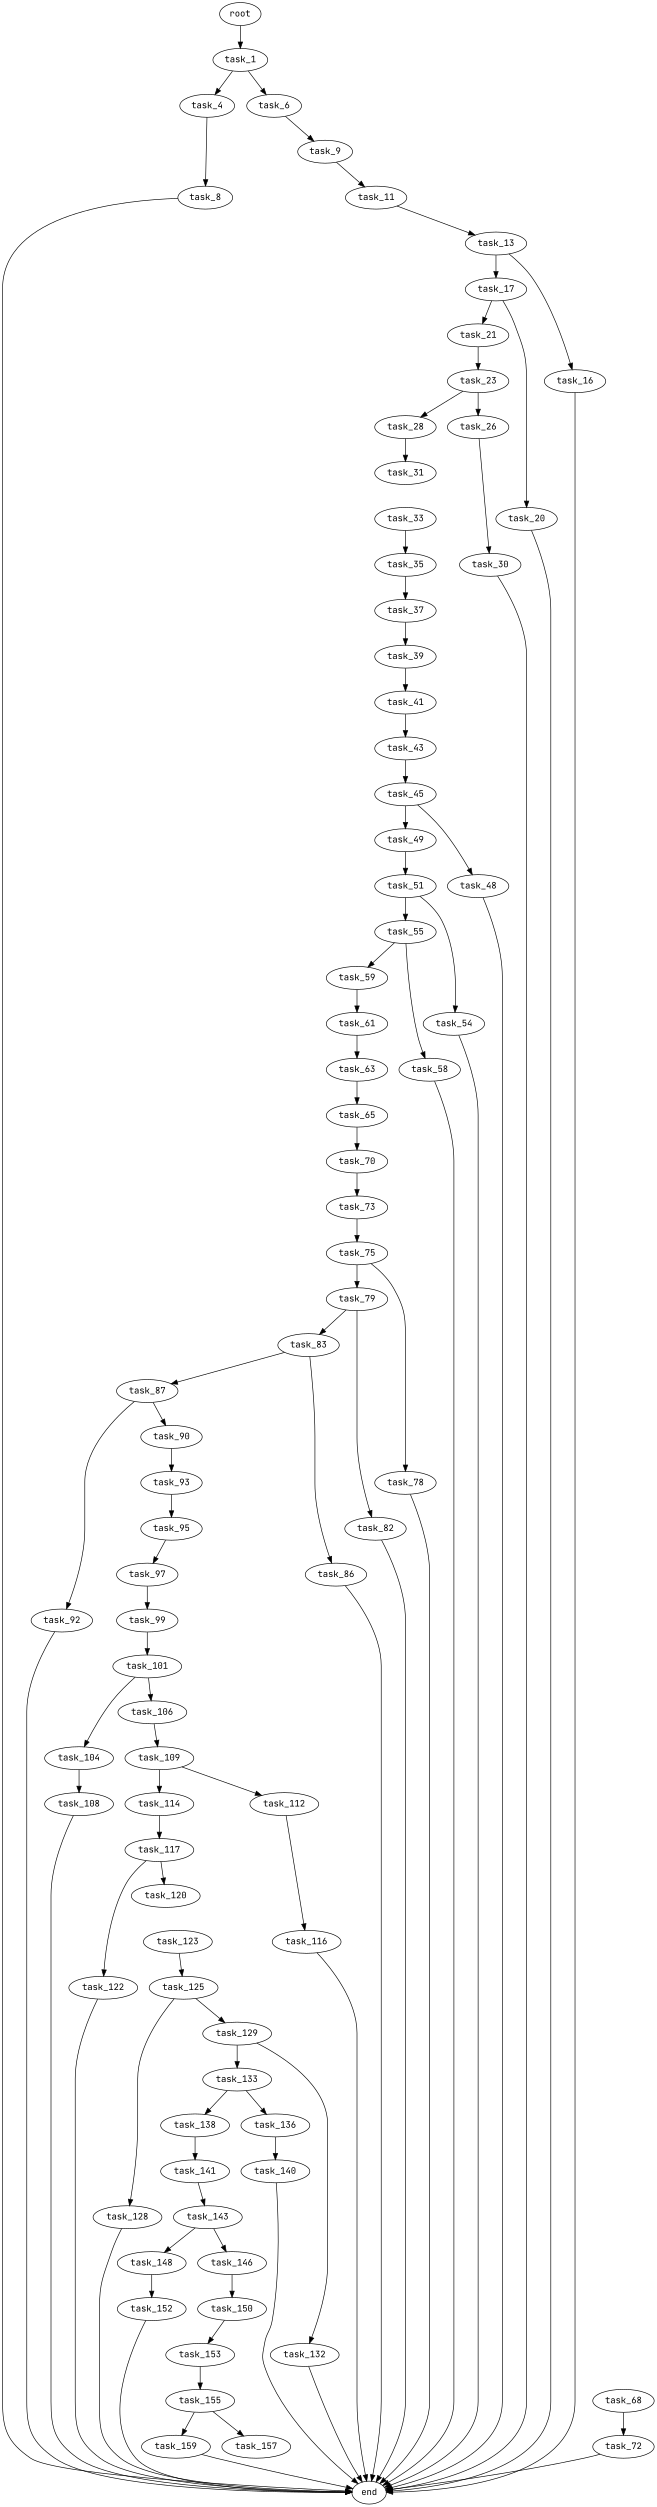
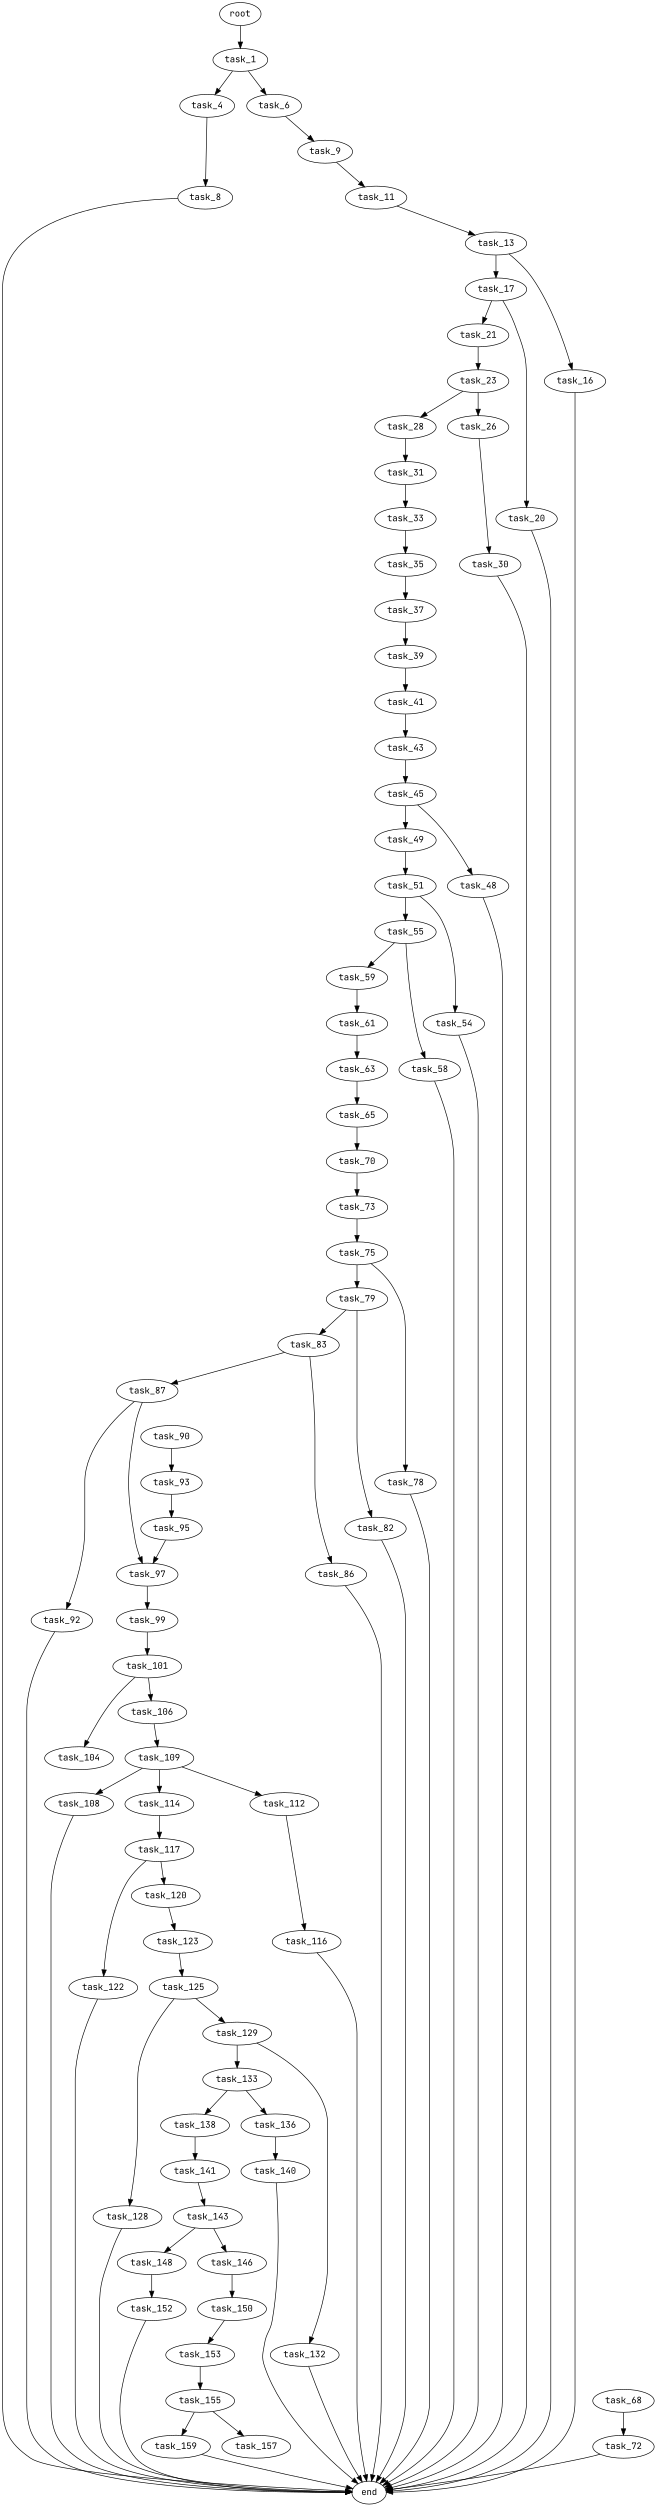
edge "task_31" -> "task_33": added
edge "task_87" -> "task_90": now "task_87" -> "task_97"
edge "task_104" -> "task_108": now "task_109" -> "task_108"
edge "task_120" -> "task_123": added
